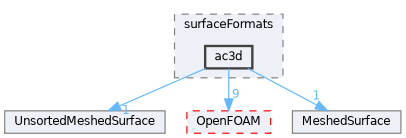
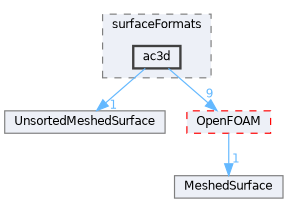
edge "ac3d" -> "MeshedSurface": now "OpenFOAM" -> "MeshedSurface"
